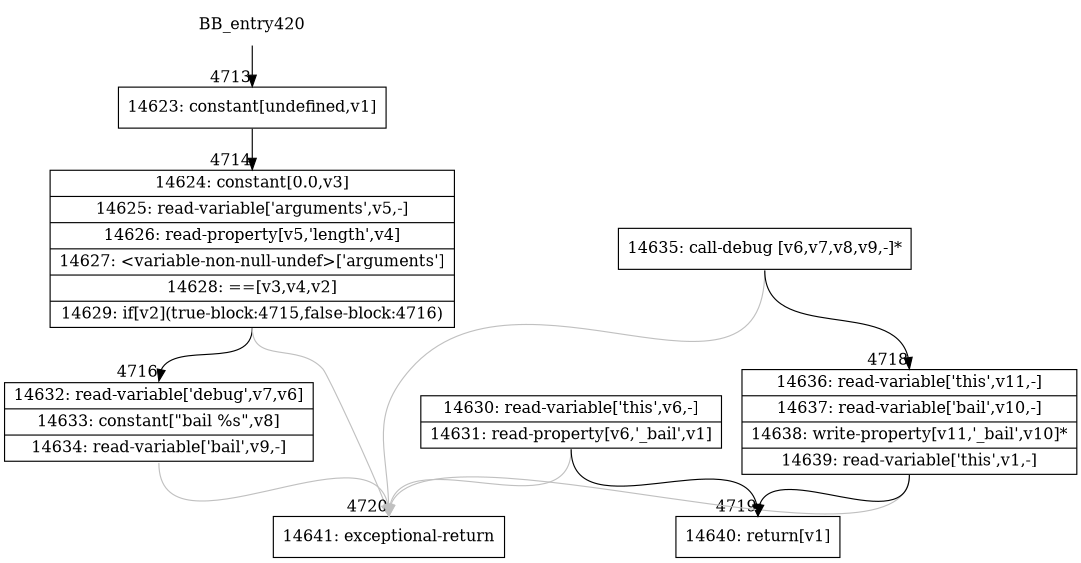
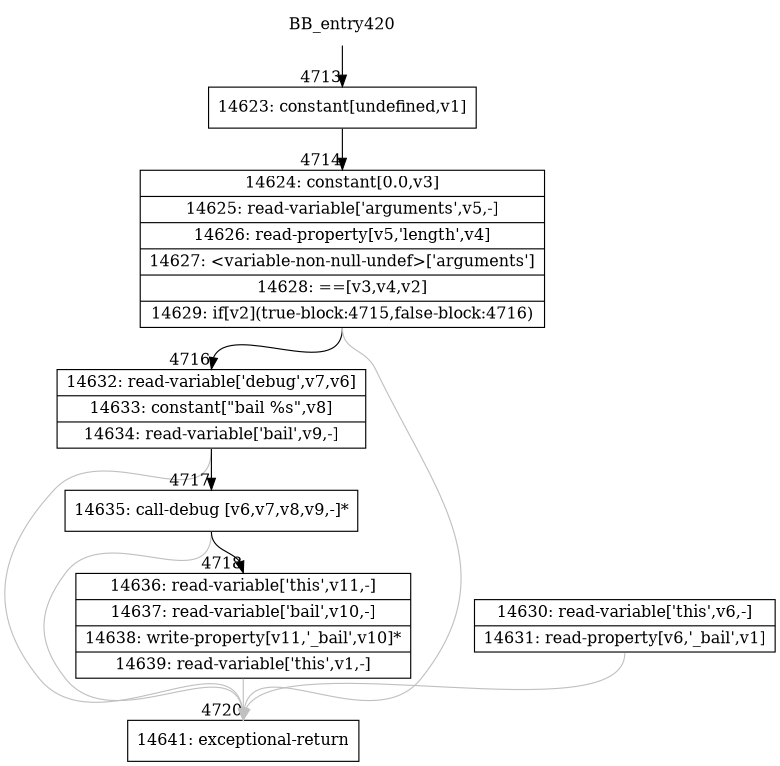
edge "14632: read-variable['debug',v7,v6]" -> "14635: call-debug [v6,v7,v8,v9,-]*": added
node "14640: return[v1]": removed
